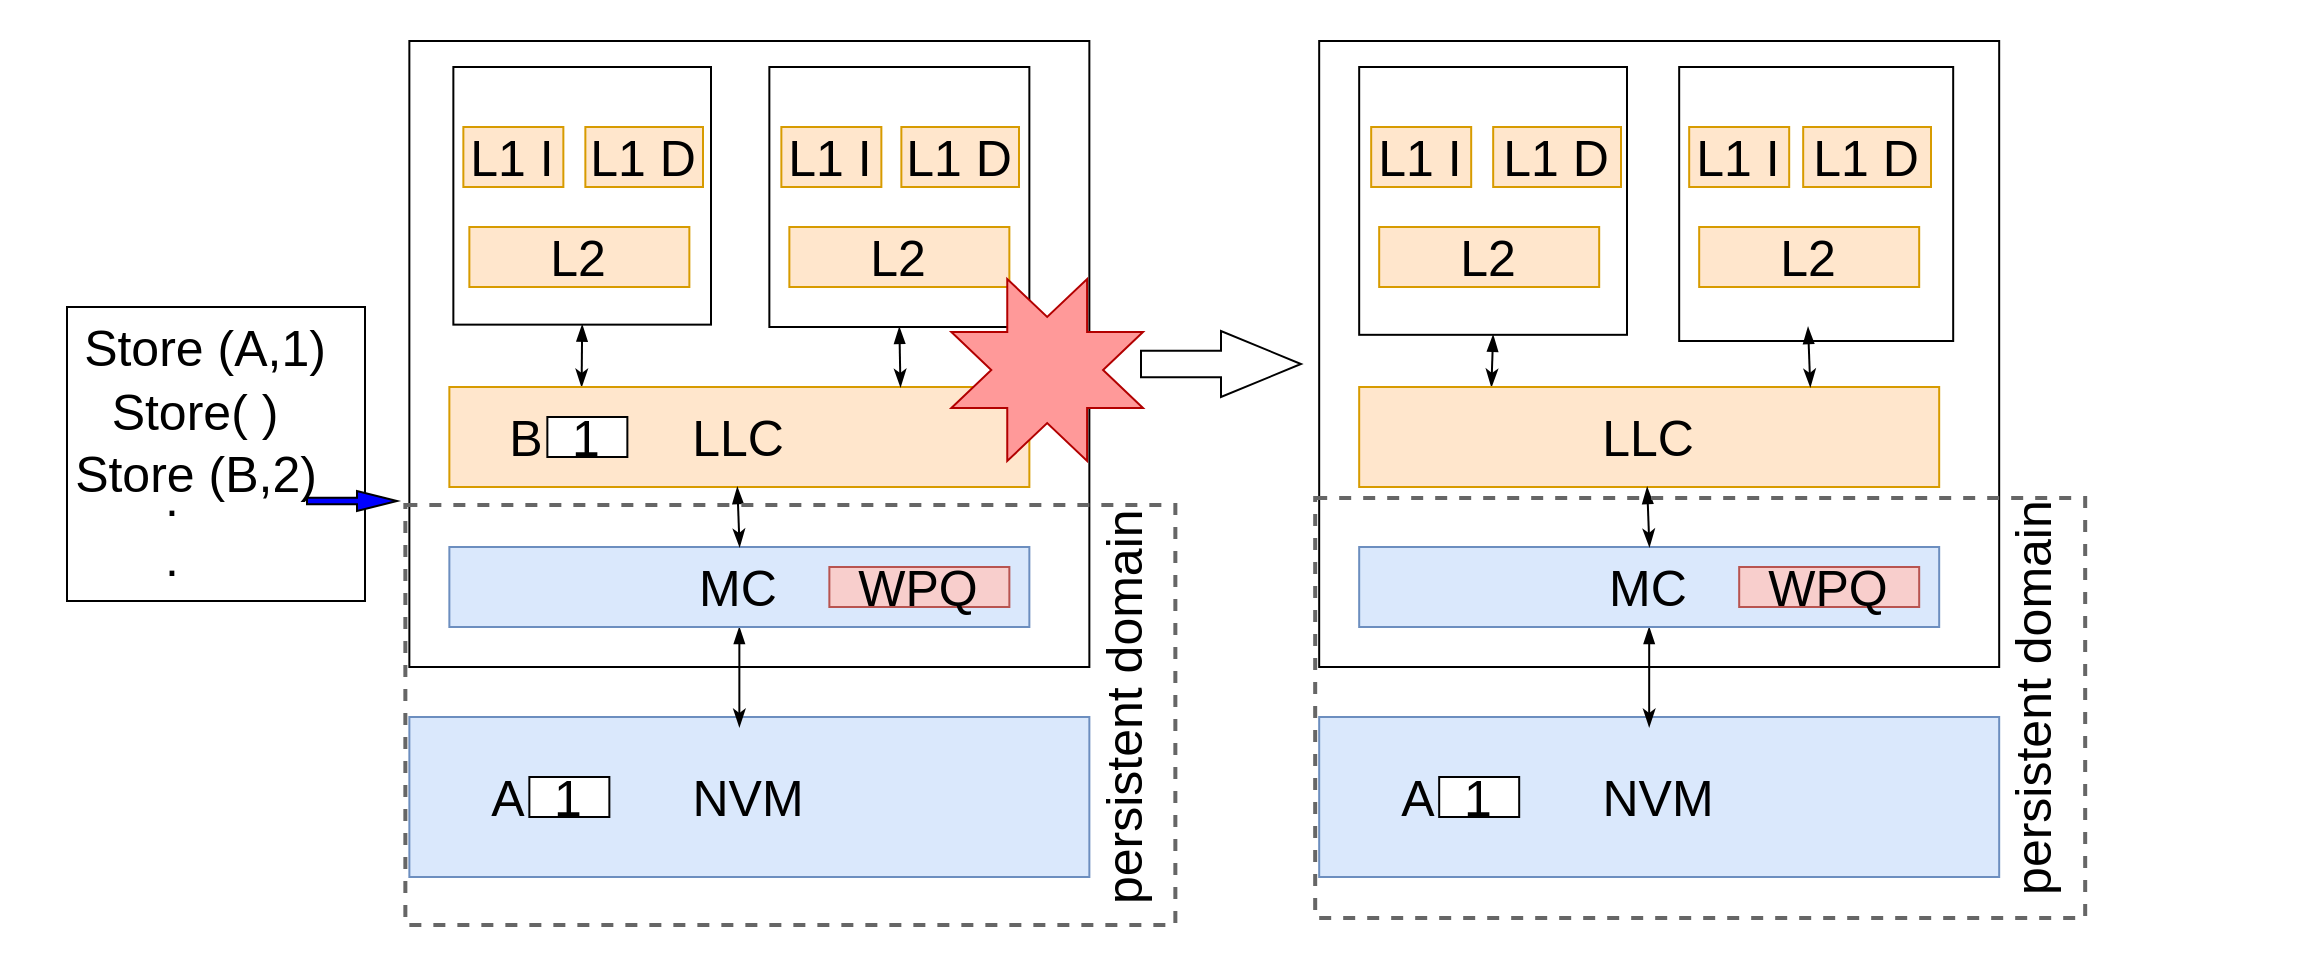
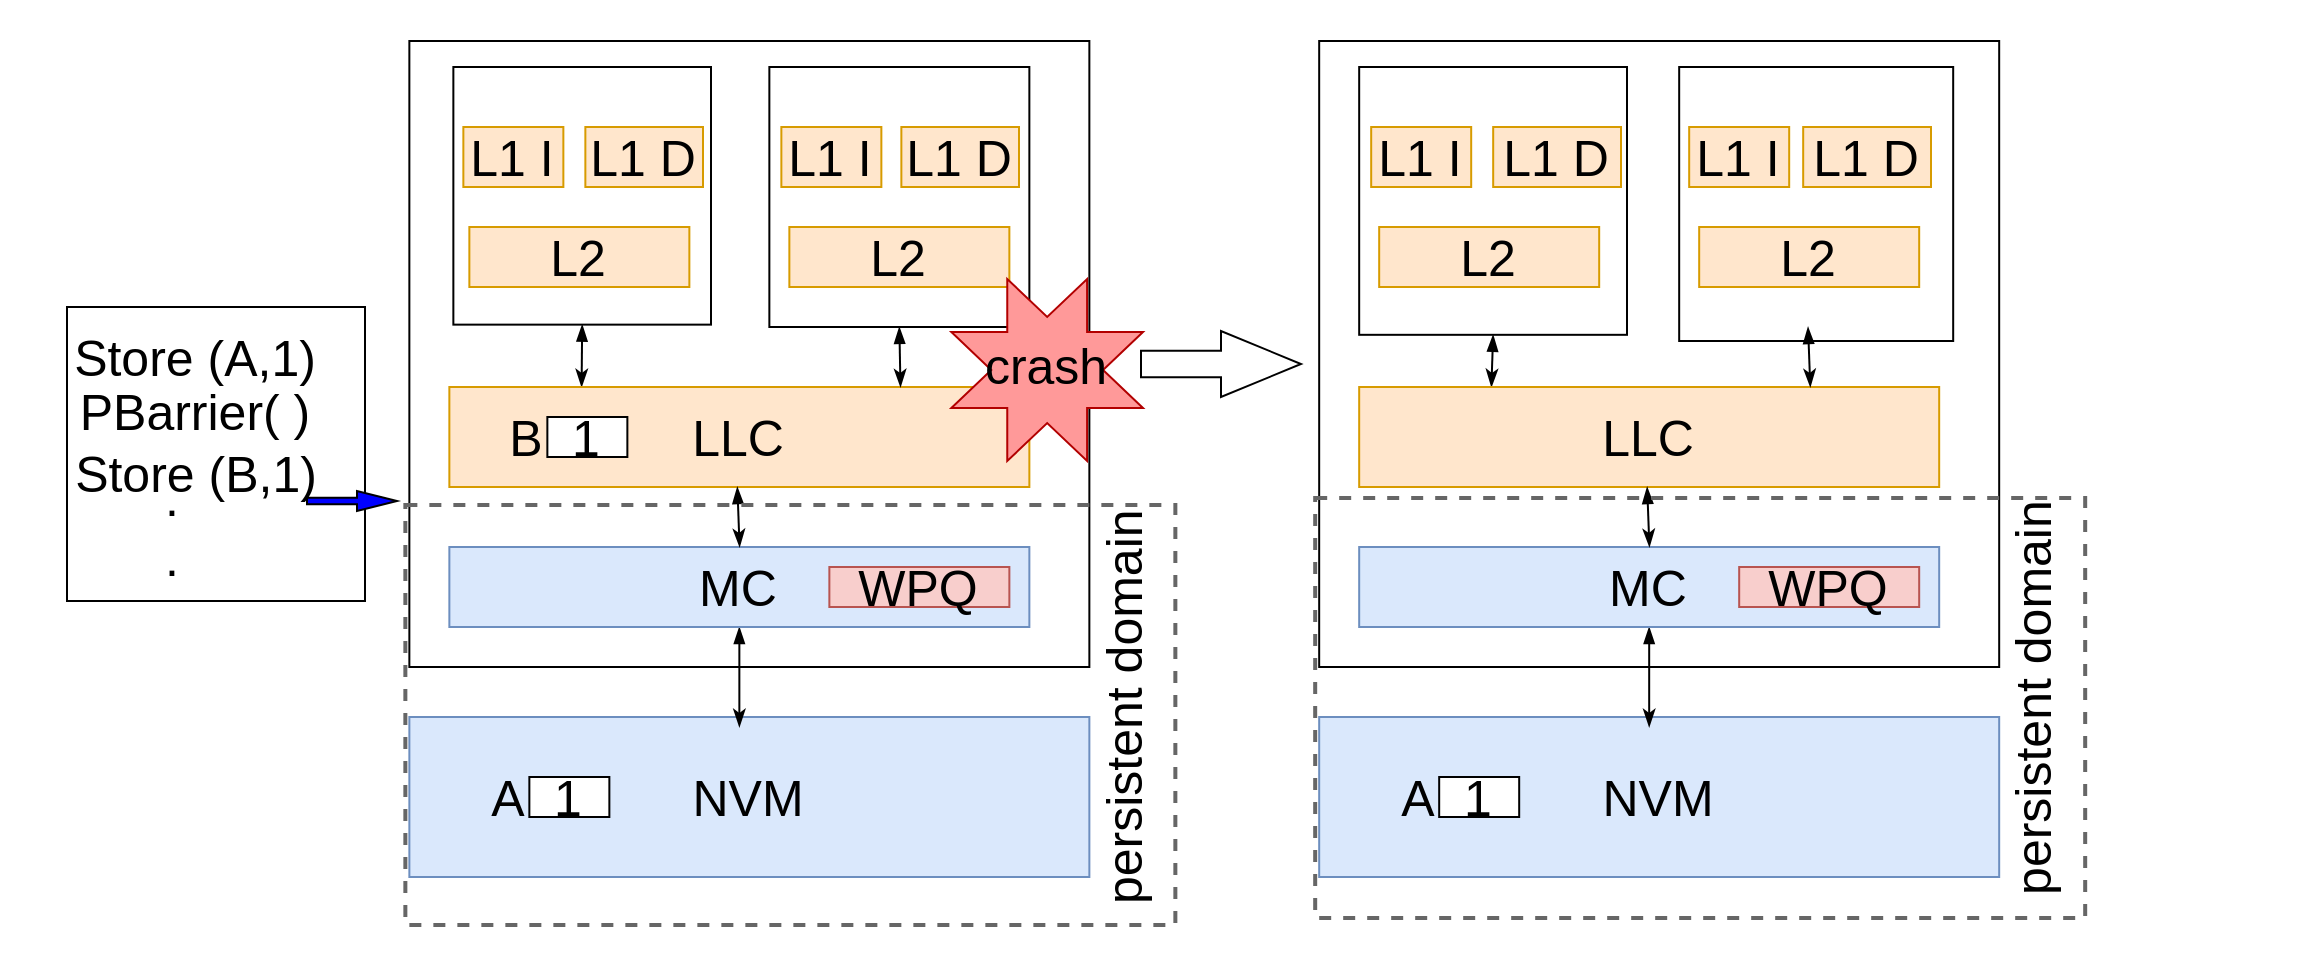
node "Store (A,1)": moved (206, 347) -> (196, 357)
node "crash": added
node "Store( )": label "Store( )" -> "PBarrier( )"
node "Store (B,2)": label "Store (B,2)" -> "Store (B,1)"
